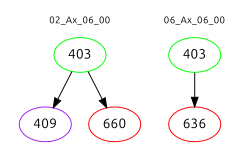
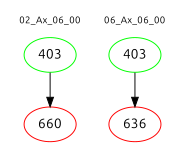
node "409": removed
